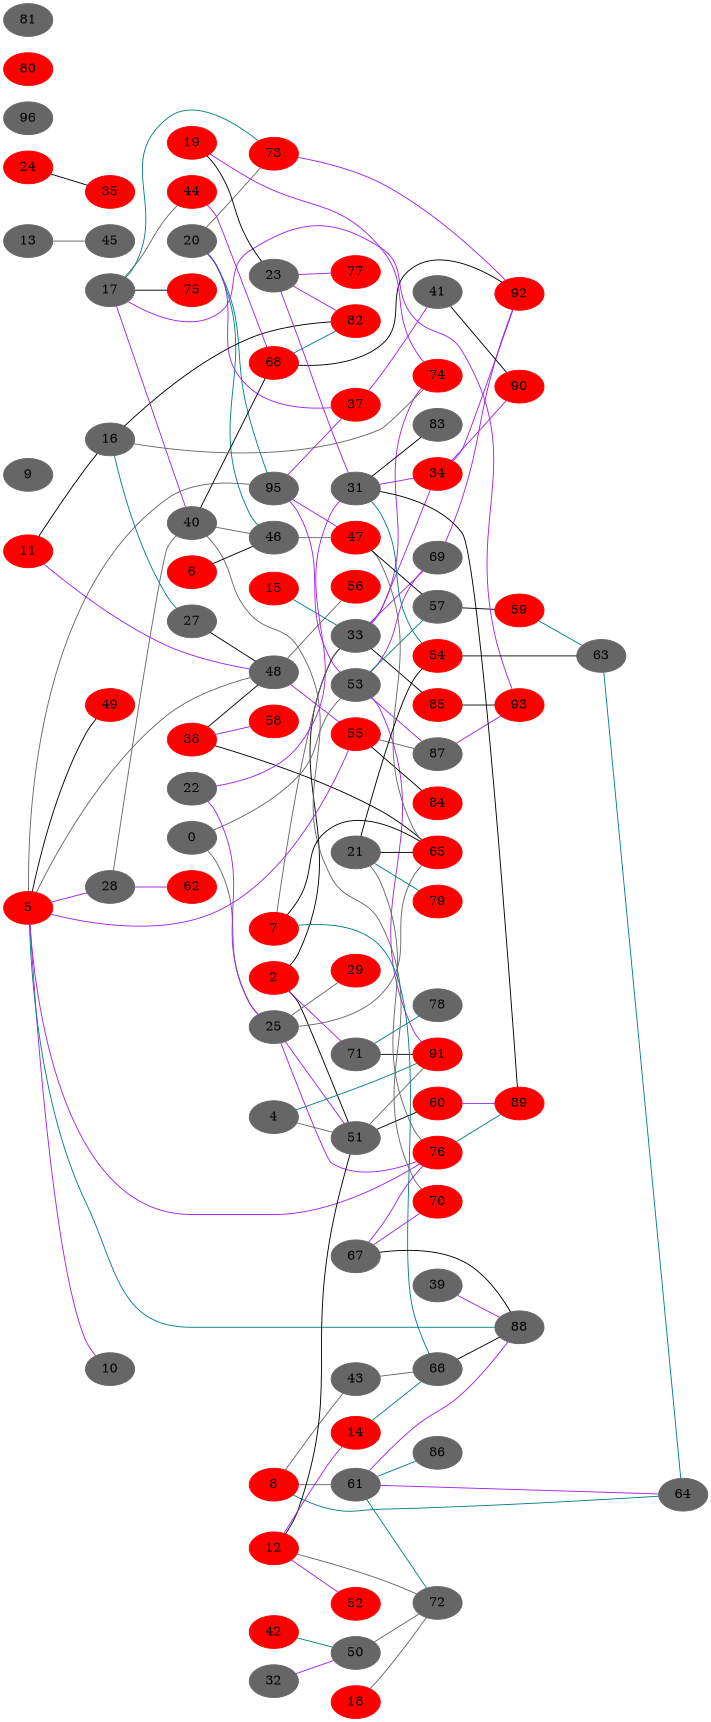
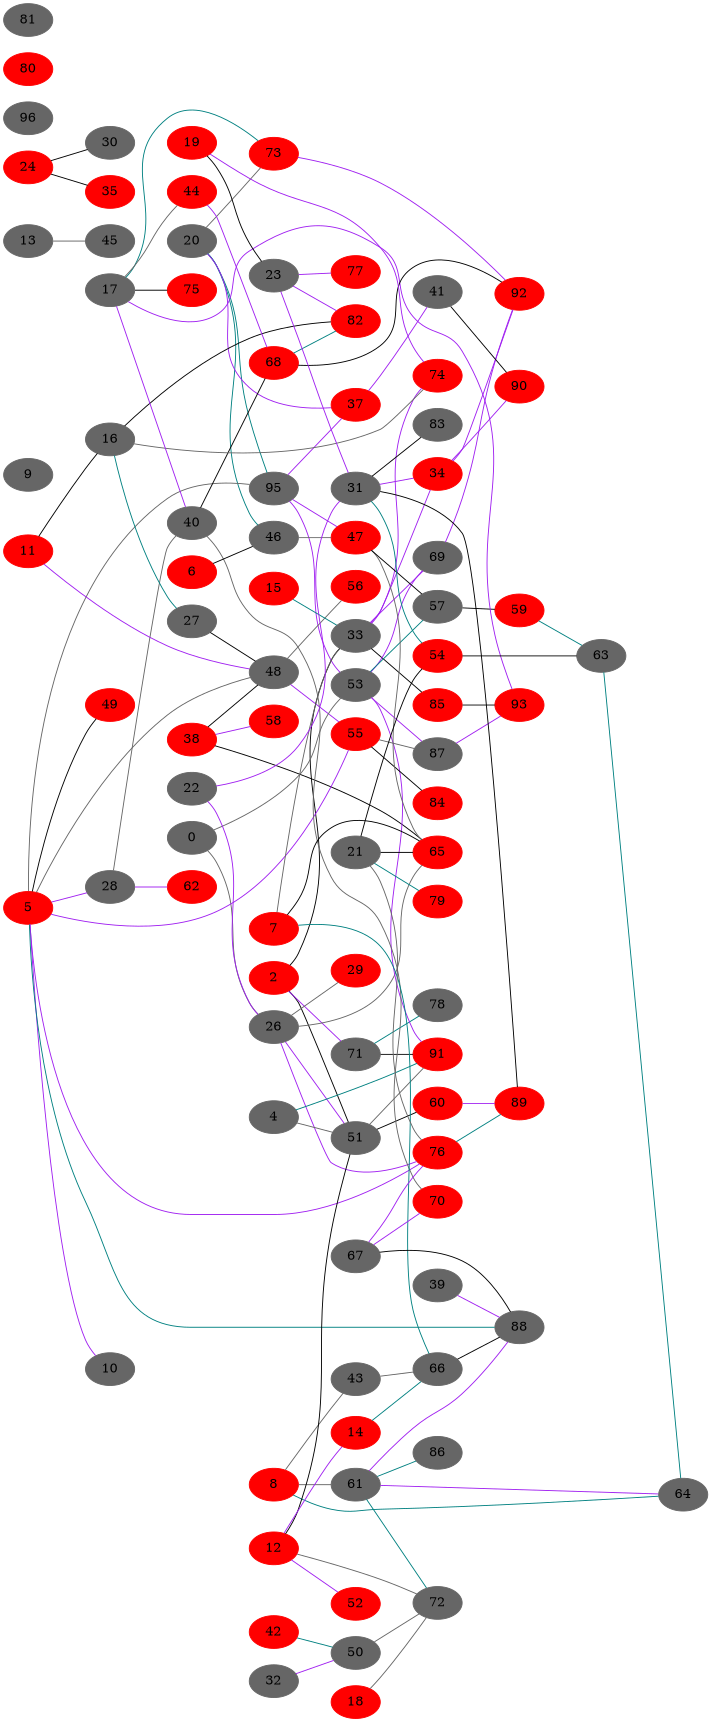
node "30": added
edge "40" -- "46": removed
node "25": label "25" -> "26"
